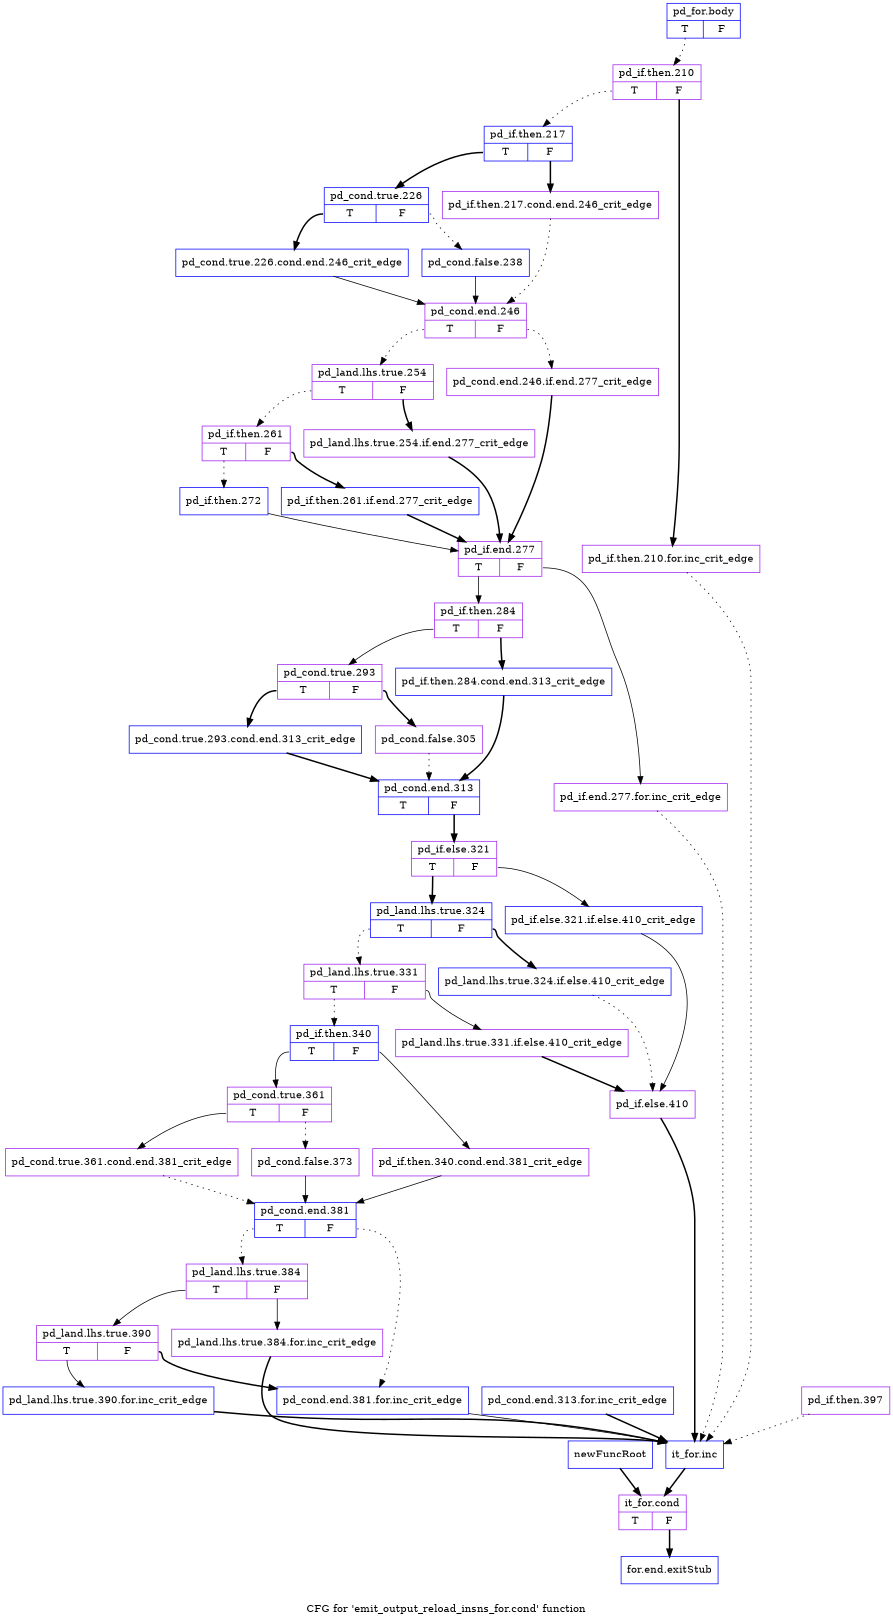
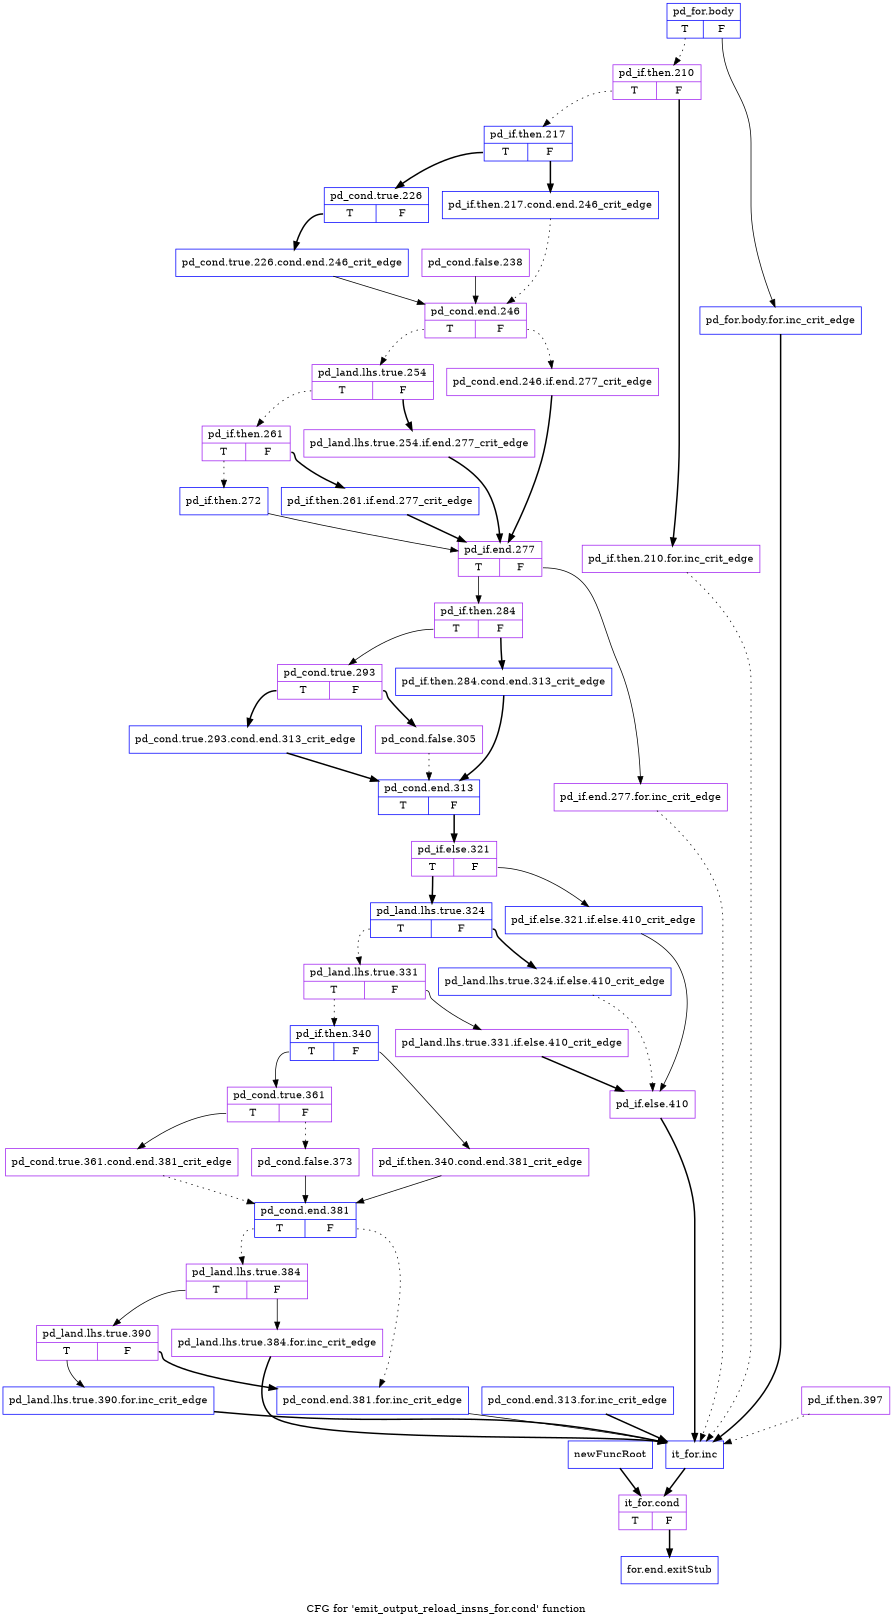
node "pd_if.then.217.cond.end.246_crit_edge": color purple -> blue
edge "pd_cond.true.226" -> "pd_cond.false.238": removed
node "pd_cond.false.238": color blue -> purple
node "pd_for.body.for.inc_crit_edge": added
